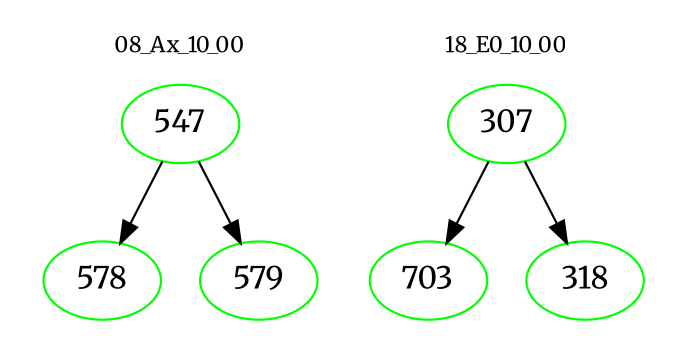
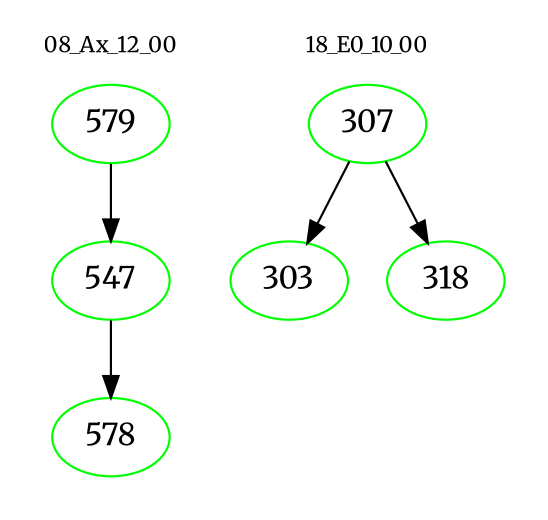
cluster "08_Ax_10_00": label "08_Ax_10_00" -> "08_Ax_12_00"
edge "547" -> "579": reversed
node "703": label "703" -> "303"
